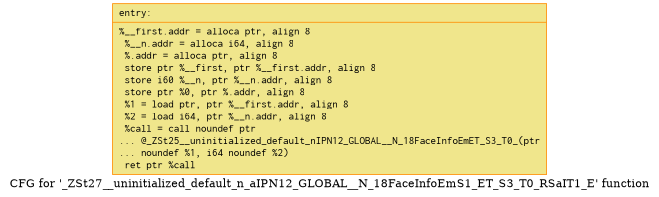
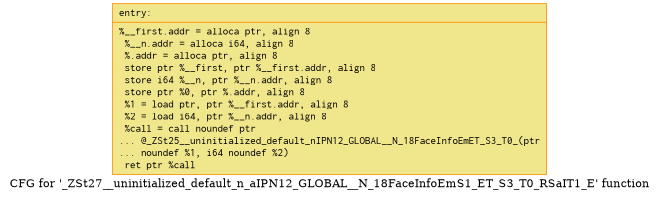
node "entry:": text "store i60 %__n, ptr %__n.addr, align 8" -> "store i64 %__n, ptr %__n.addr, align 8"
